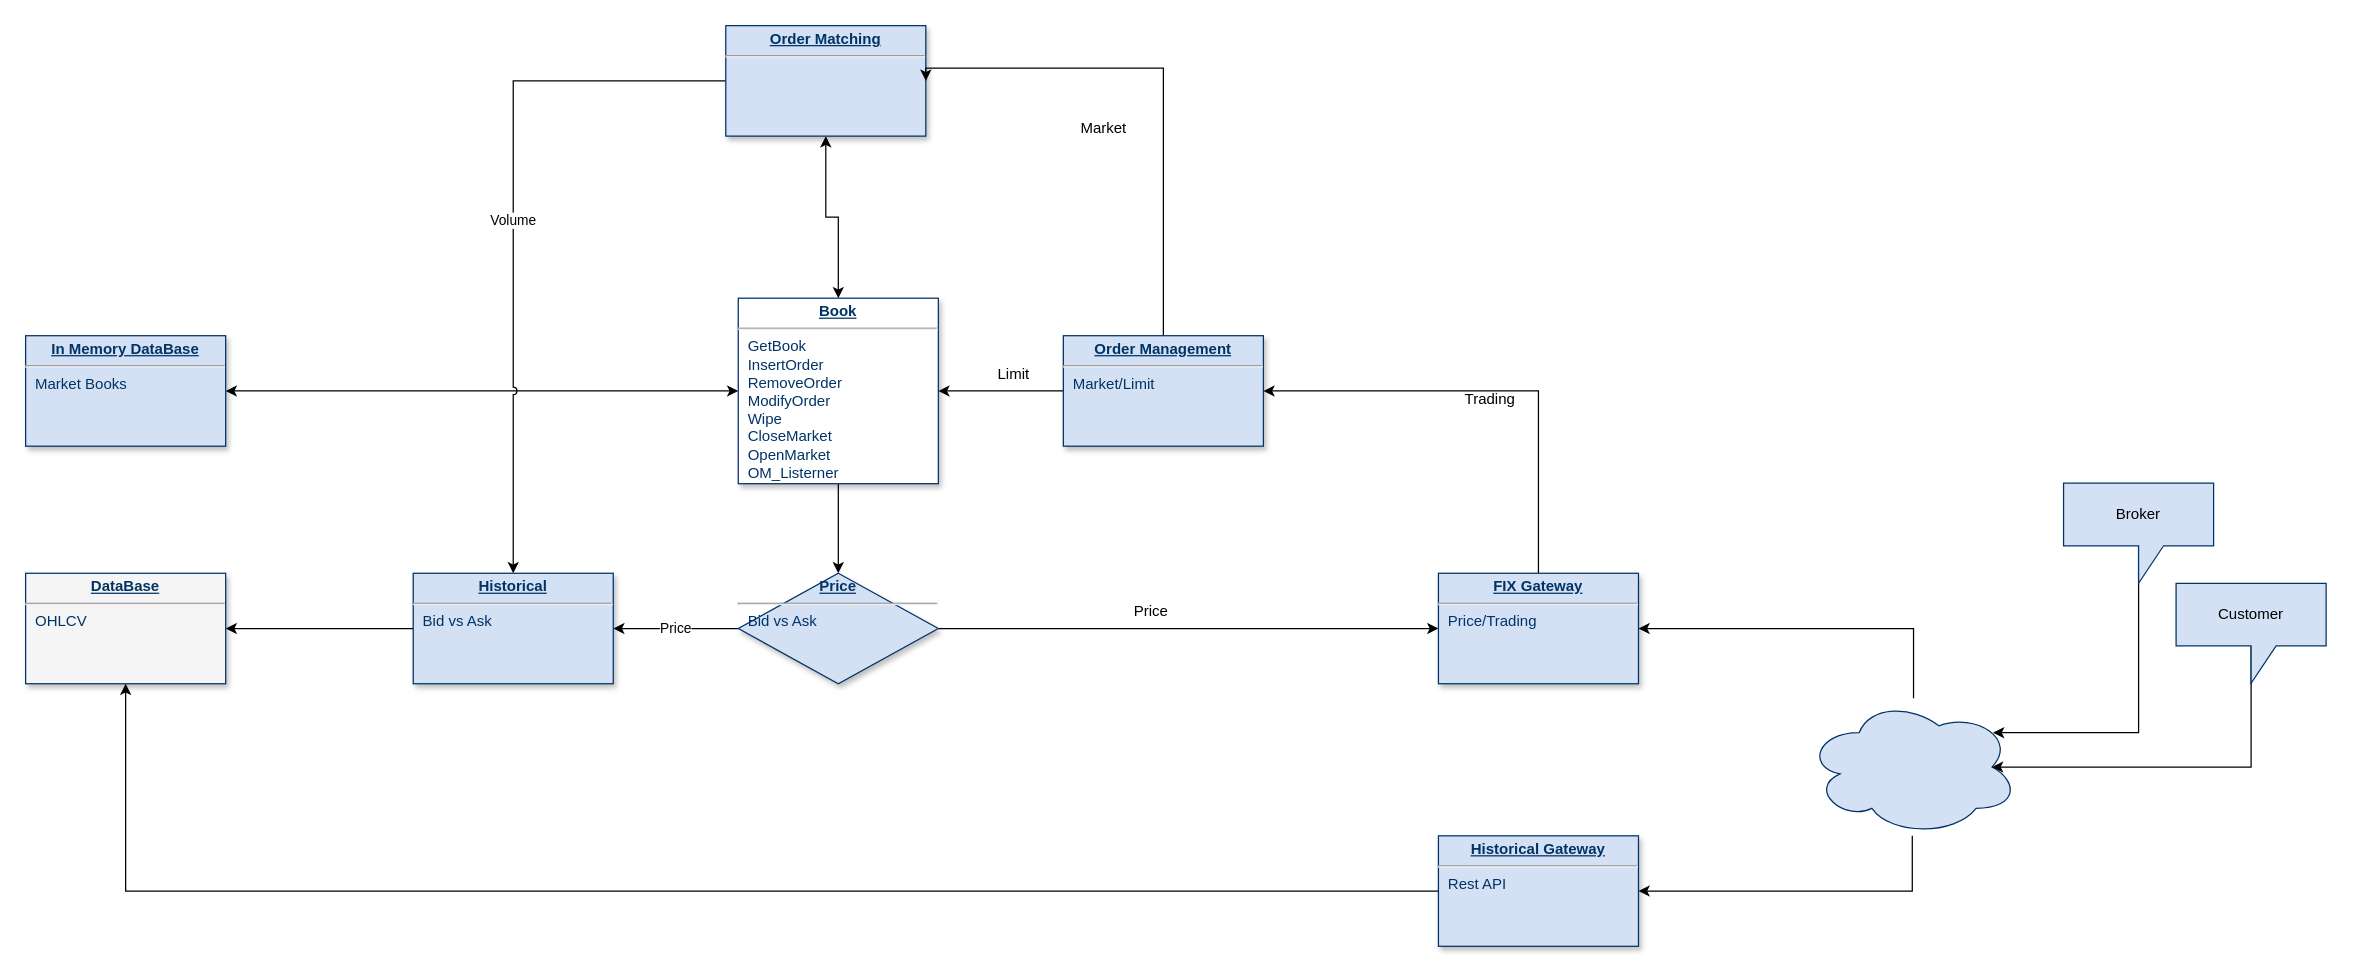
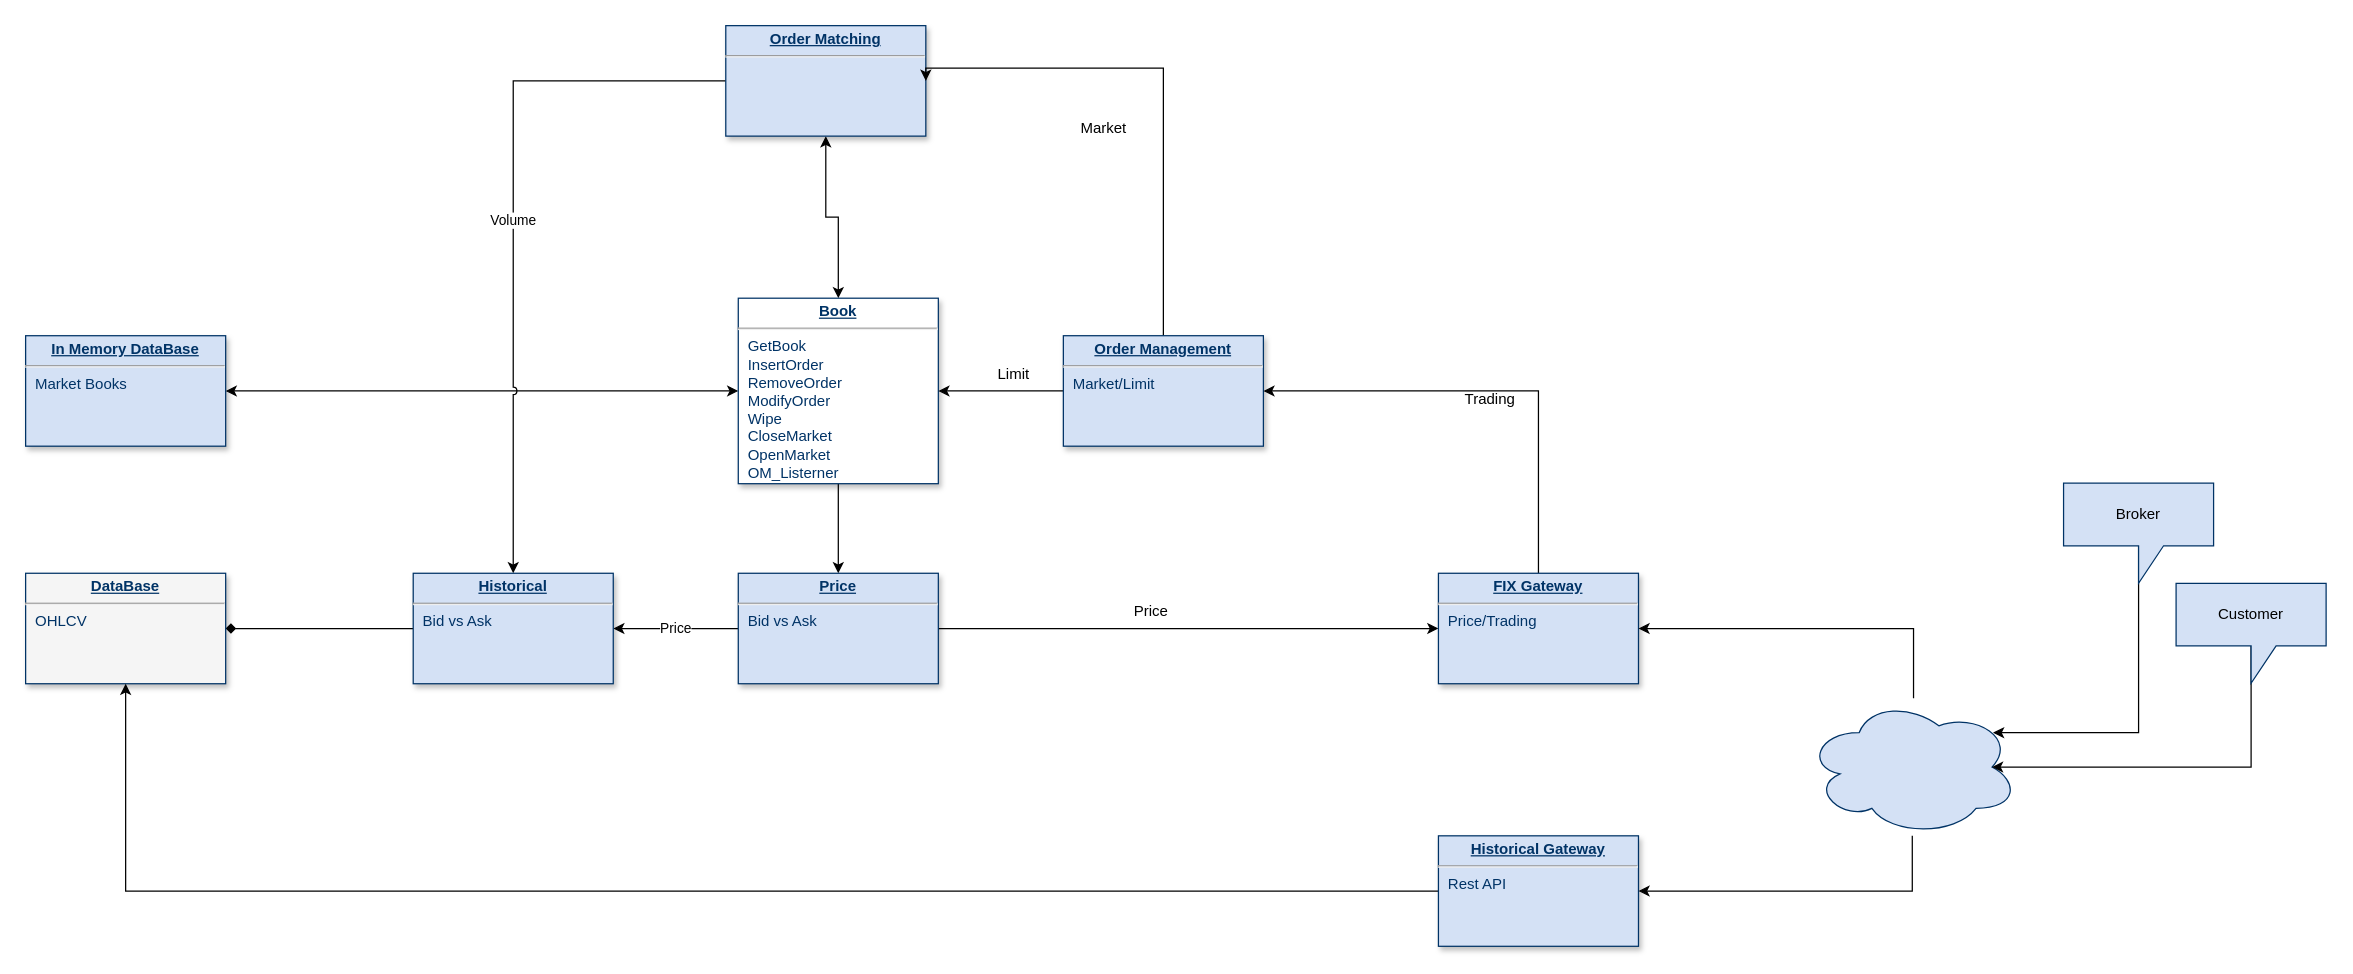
edge "Historical Bid vs Ask" -> "DataBase OHLCV": arrowhead classic -> diamond
node "Price Bid vs Ask": shape diamond -> rectangle
